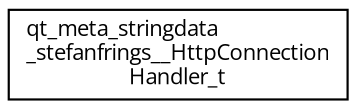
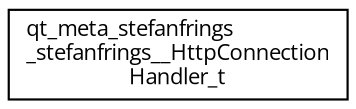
node "qt_meta_stringdata _stefanfrings__HttpConnection Handler_t": label "qt_meta_stringdata _stefanfrings__HttpConnection Handler_t" -> "qt_meta_stefanfrings _stefanfrings__HttpConnection Handler_t"
